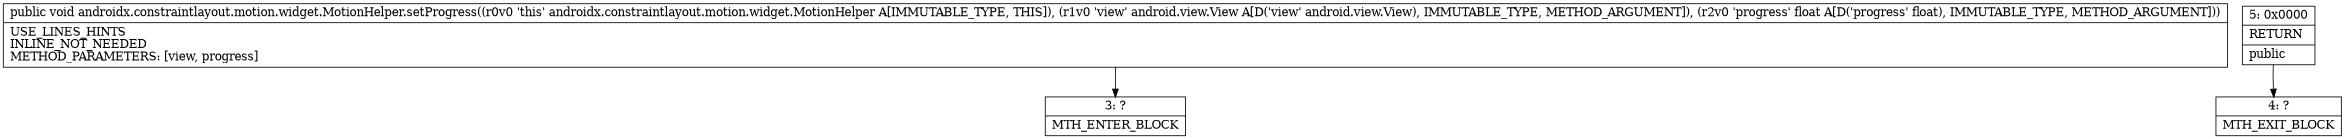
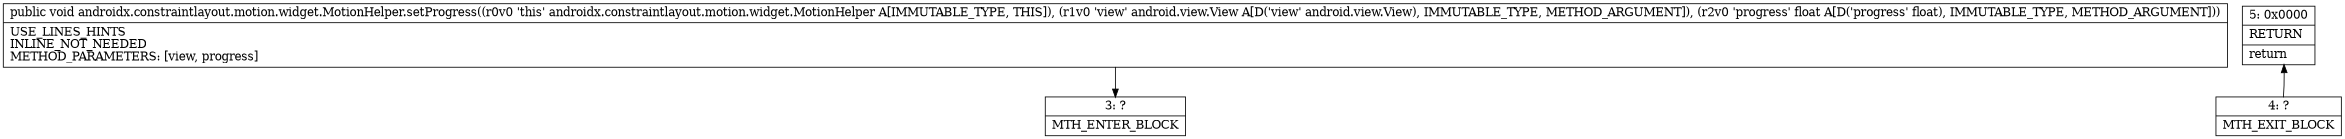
node "5: 0x0000": text "public" -> "return"
edge "5: 0x0000" -> "4: ?": reversed
